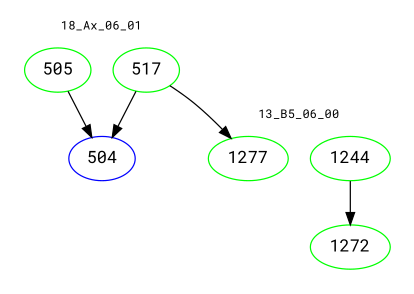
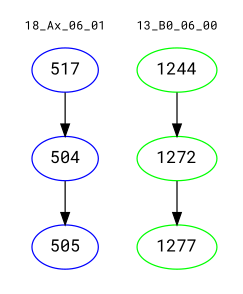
node "505": color green -> blue
node "517": color green -> blue
edge "505" -> "504": reversed
edge "517" -> "1277": now "1272" -> "1277"
cluster "13_B5_06_00": label "13_B5_06_00" -> "13_B0_06_00"
